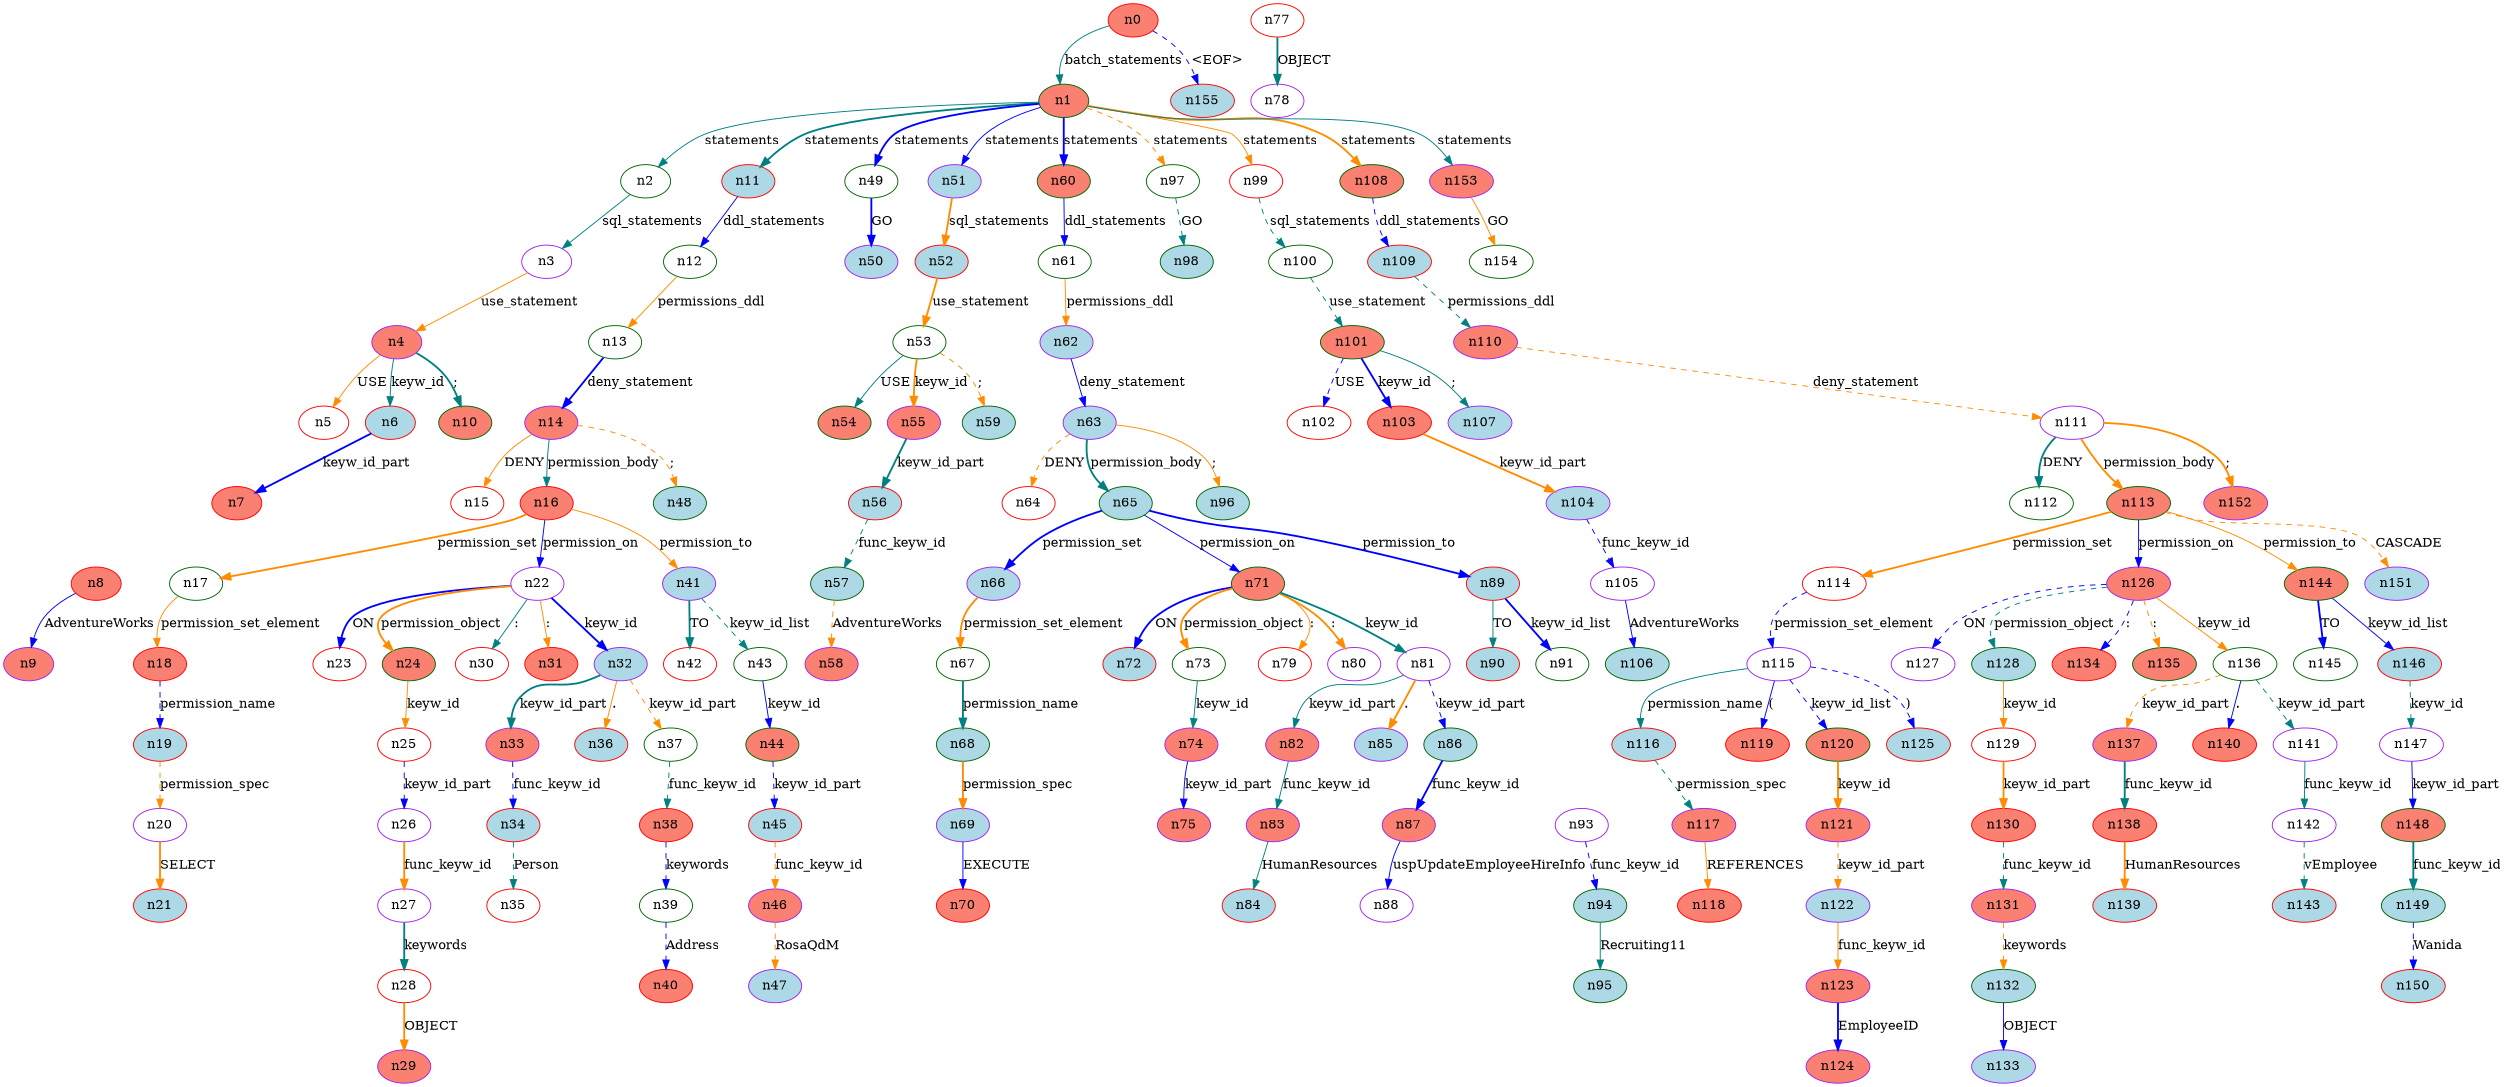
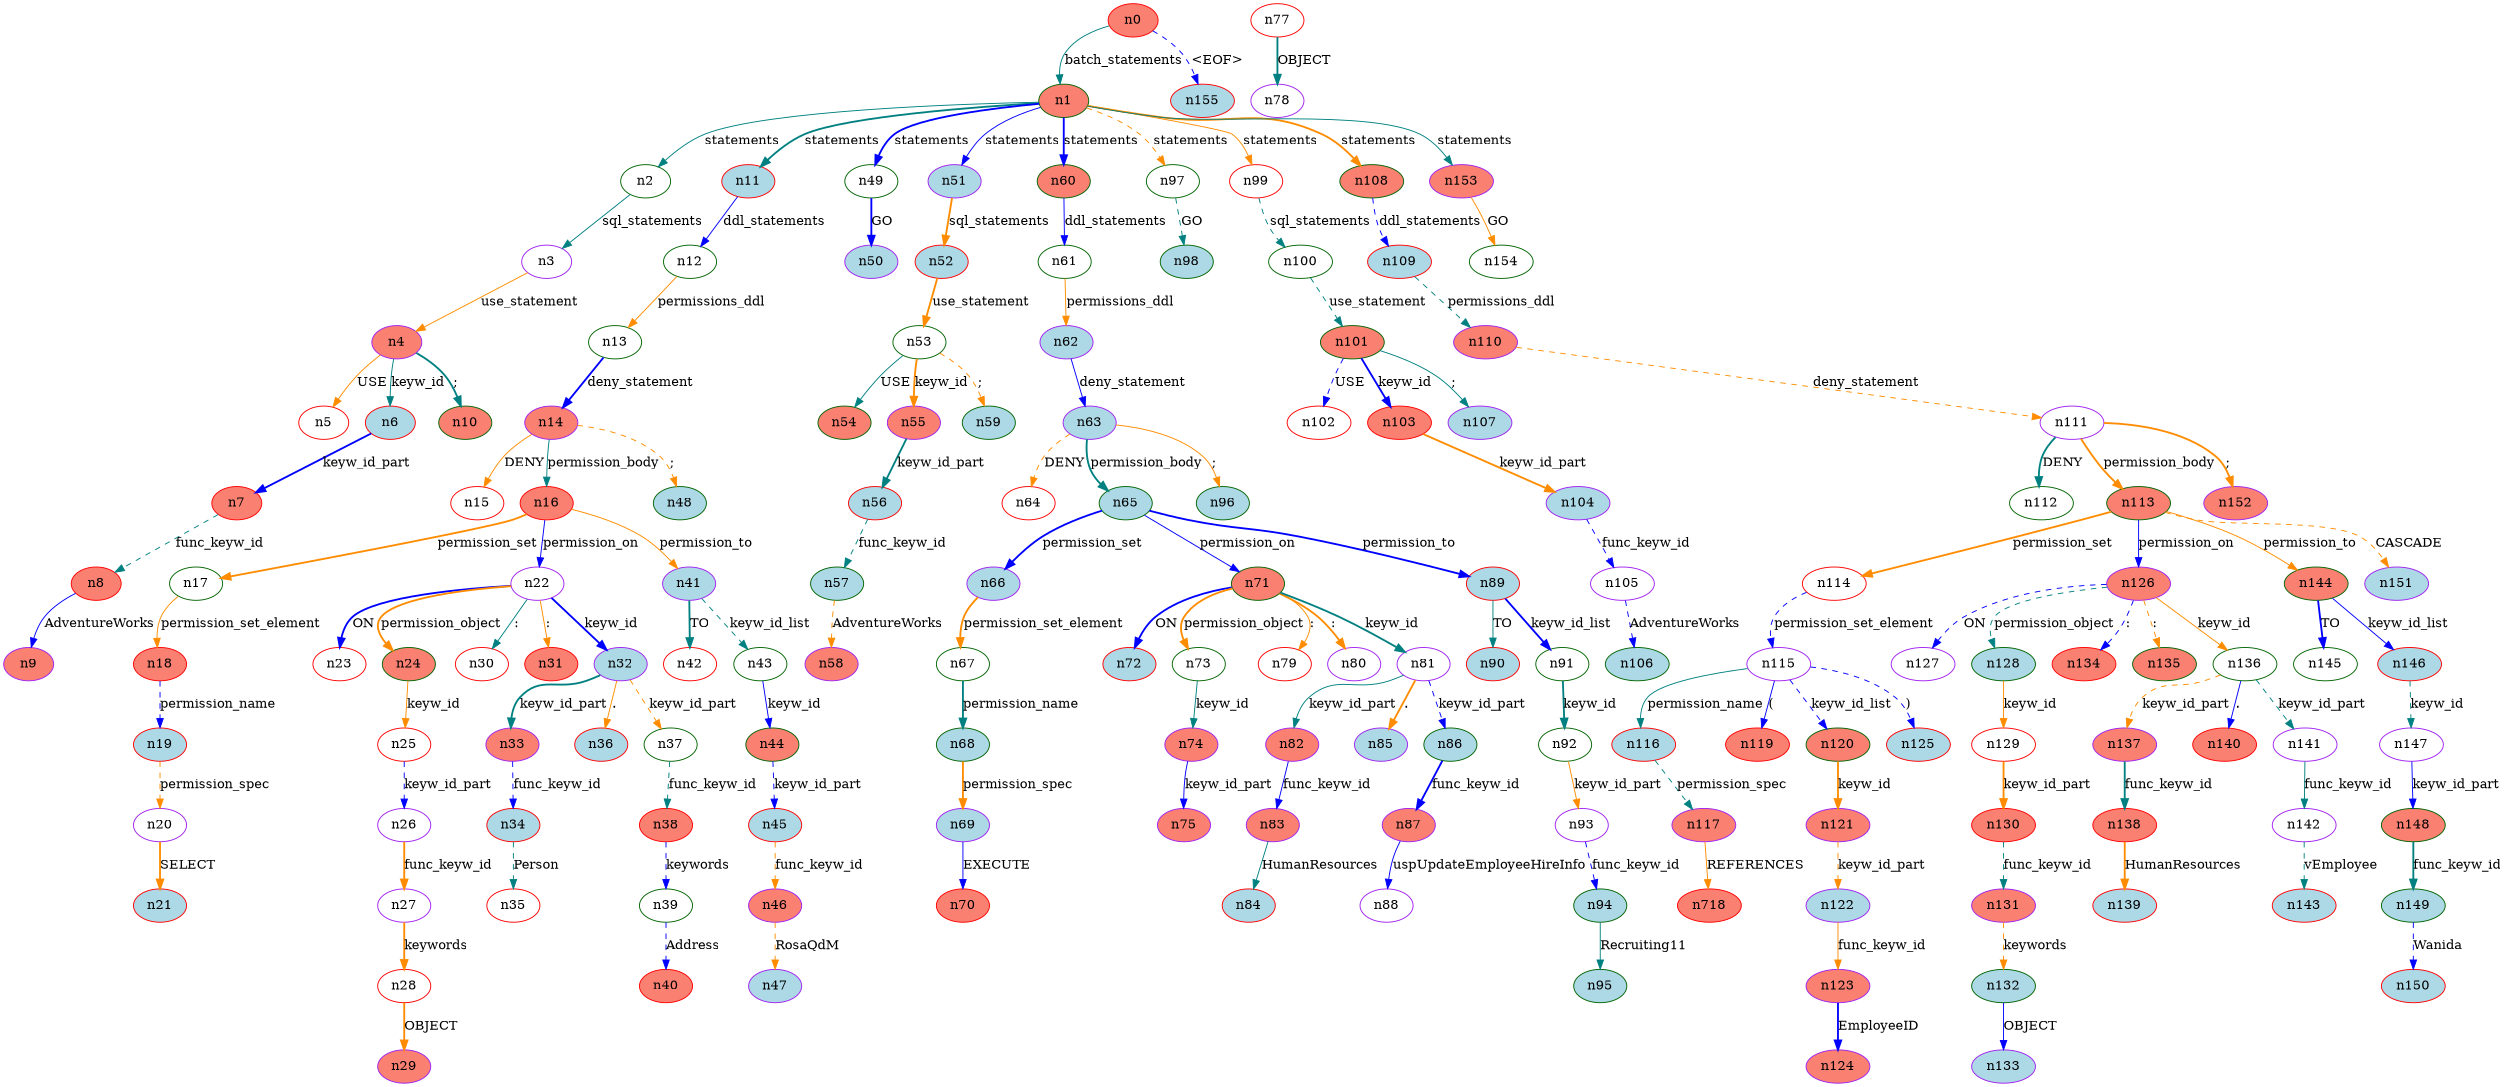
edge "n7" -> "n8": added, label "func_keyw_id"
edge "n105" -> "n106": style solid -> dashed
node "n92": added
edge "n82" -> "n83": color teal -> blue
node "n118": label "n118" -> "n718"
edge "n27" -> "n28": color teal -> darkorange
